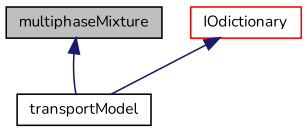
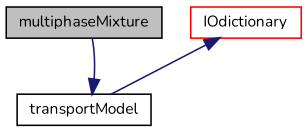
edge "transportModel" -> "multiphaseMixture": reversed
